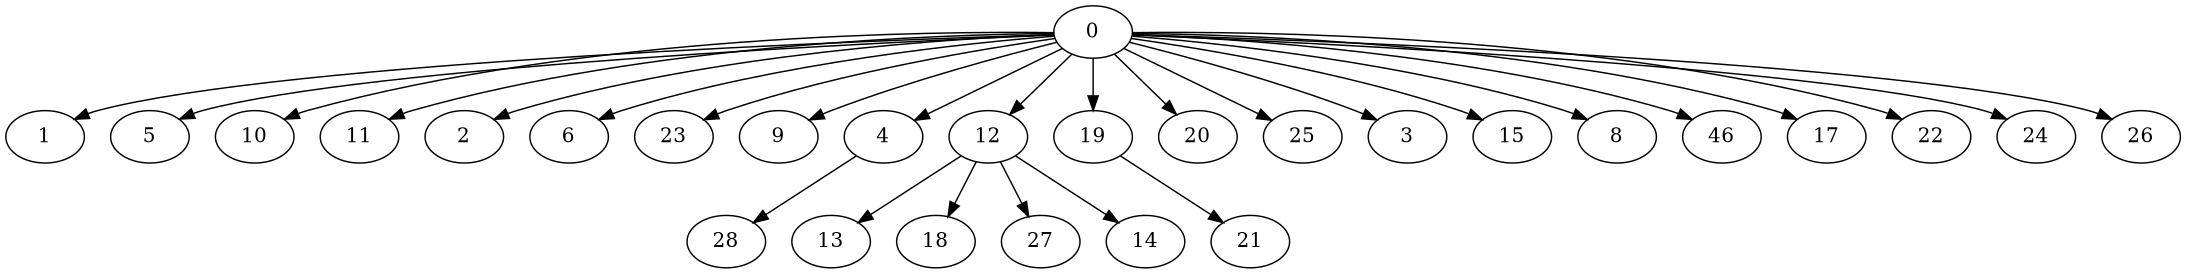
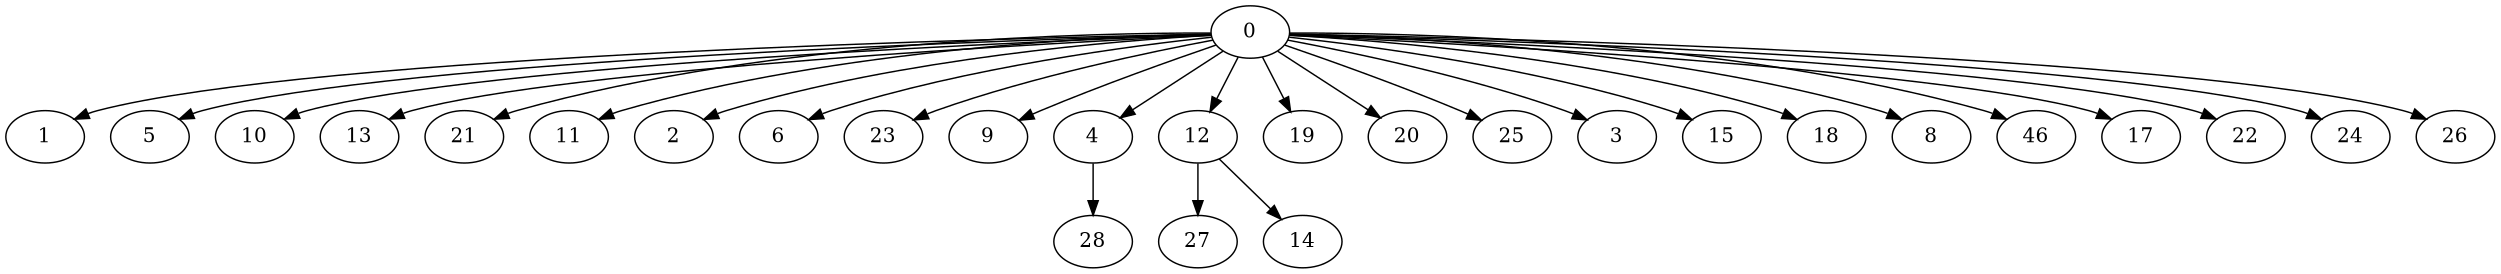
edge "12" -> "18": now "0" -> "18"
edge "12" -> "13": now "0" -> "13"
edge "19" -> "21": now "0" -> "21"
